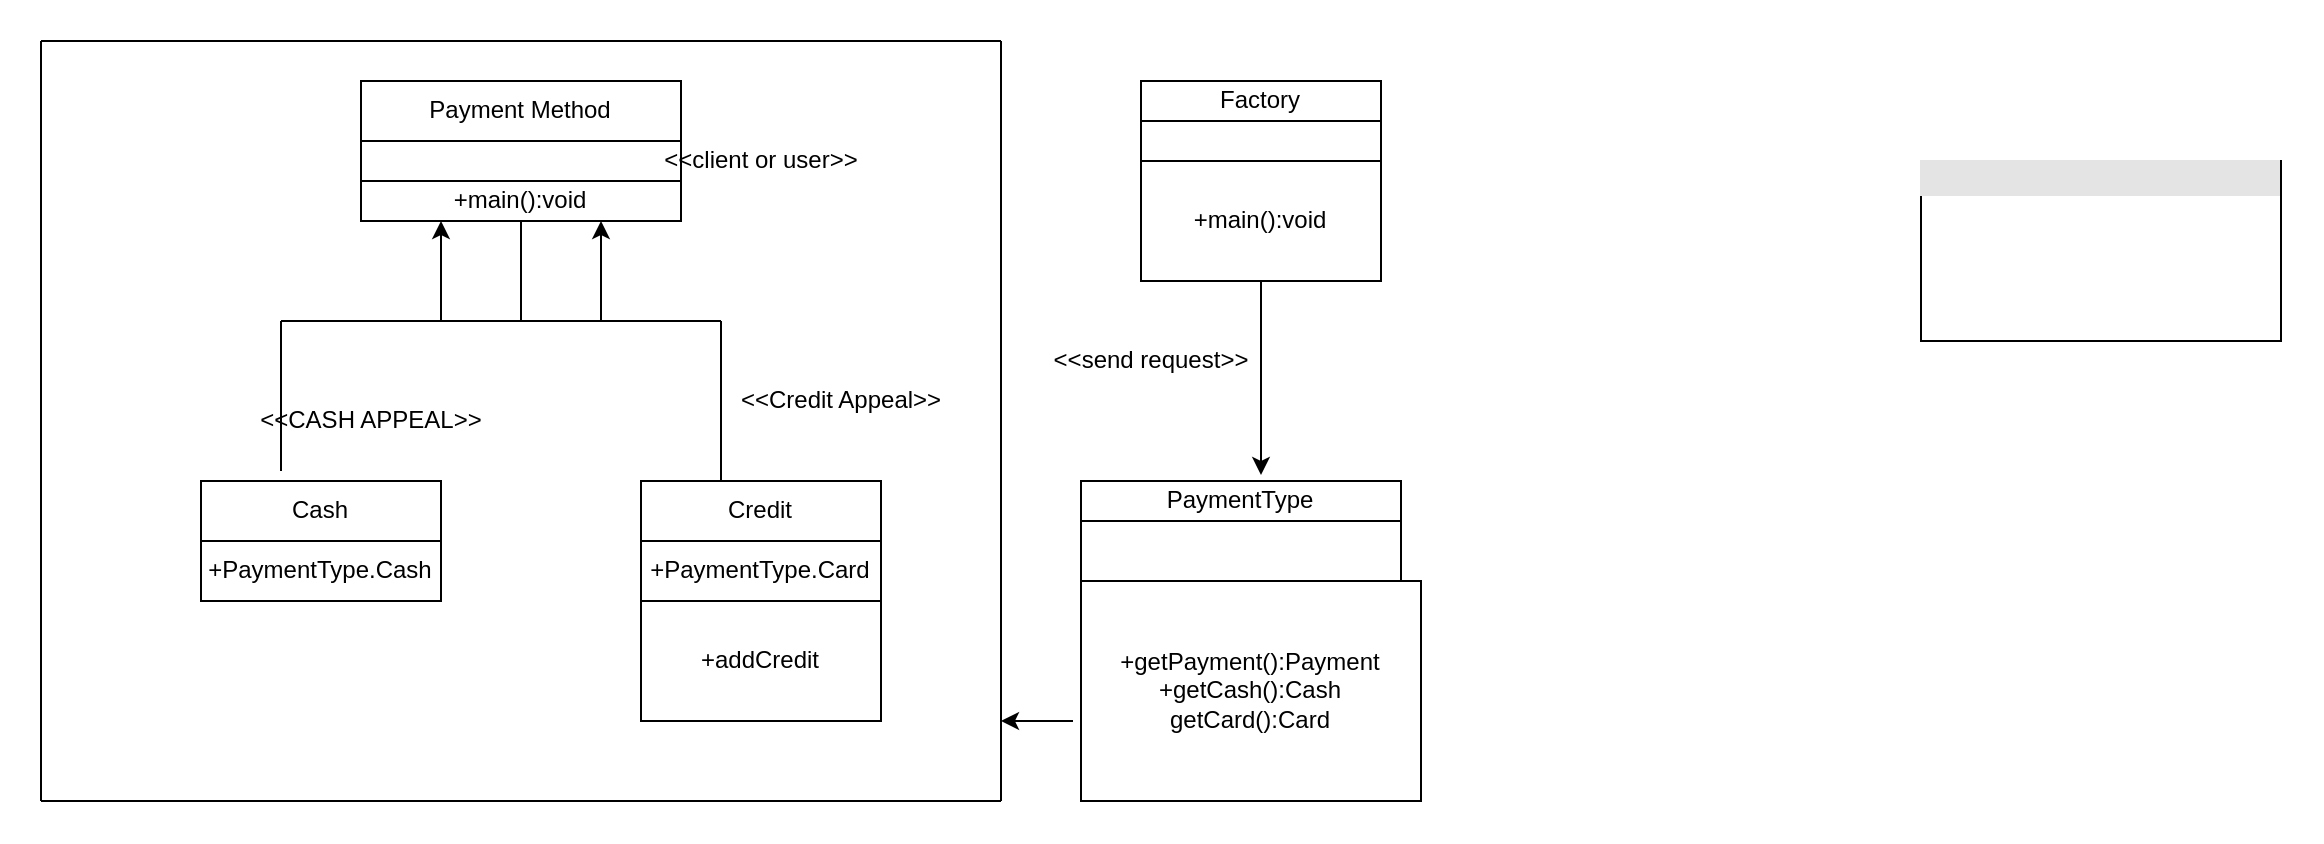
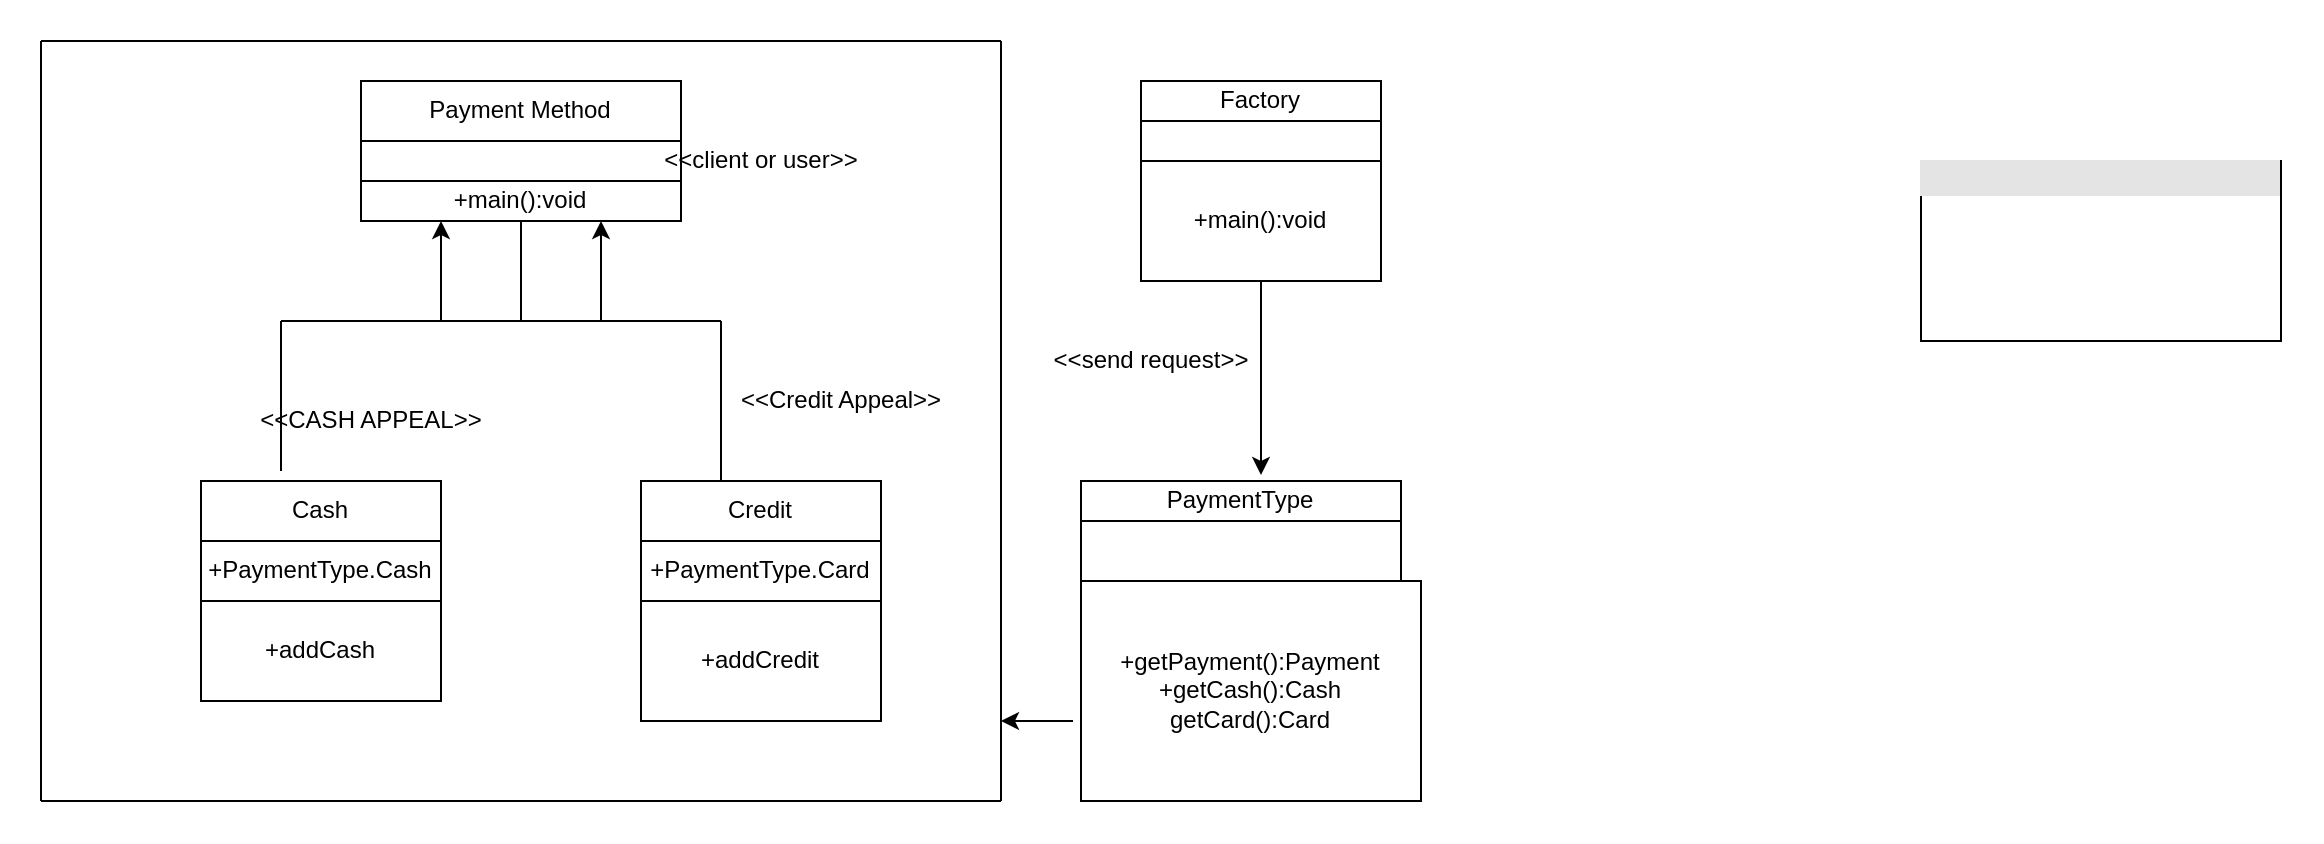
node "+addCash": added
